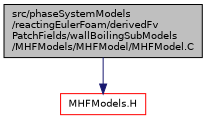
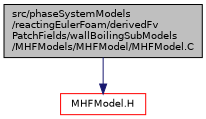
node "MHFModels.H": label "MHFModels.H" -> "MHFModel.H"
